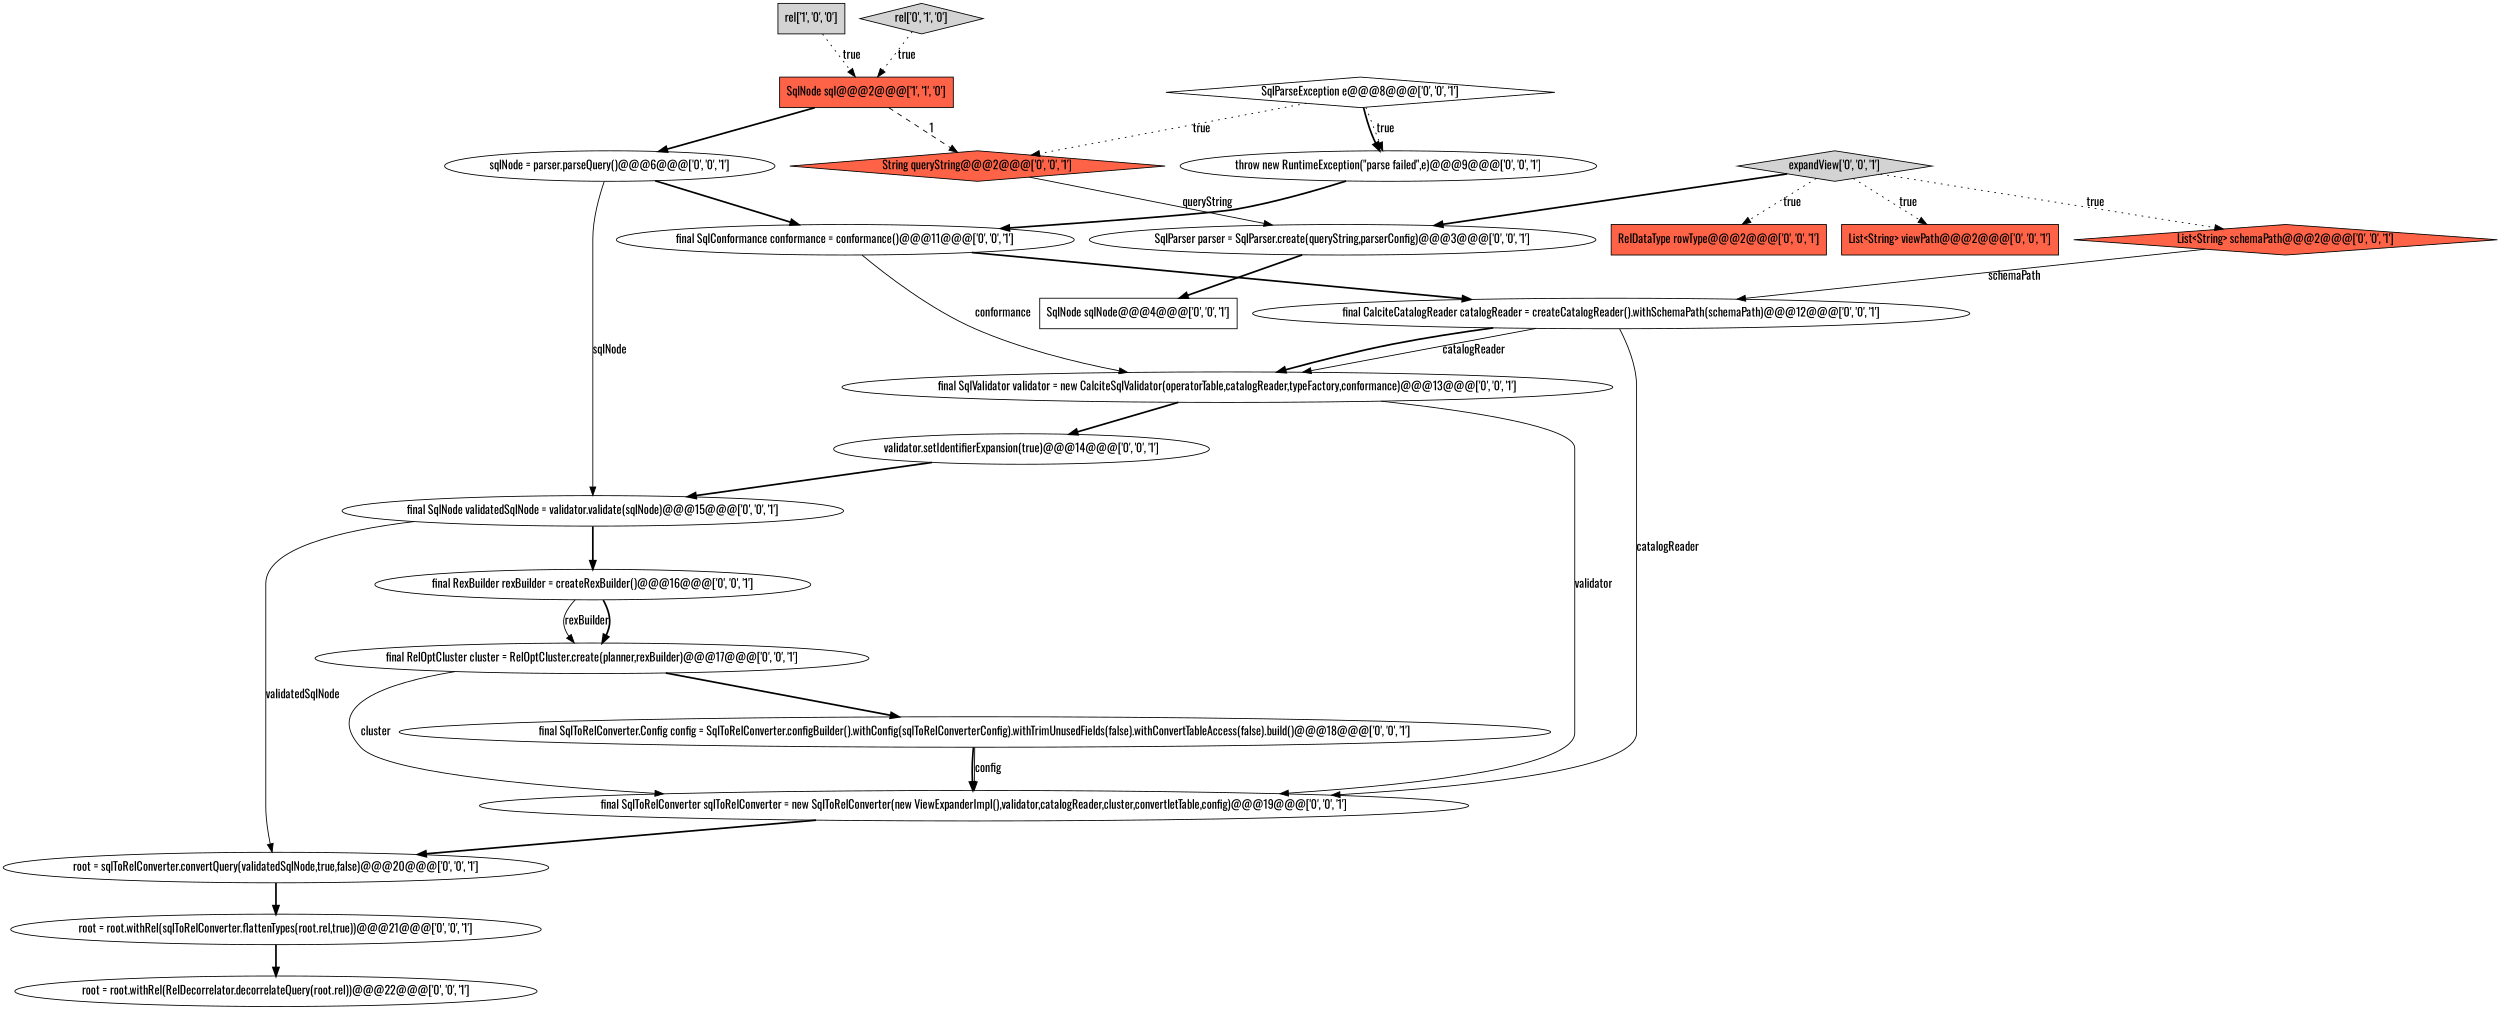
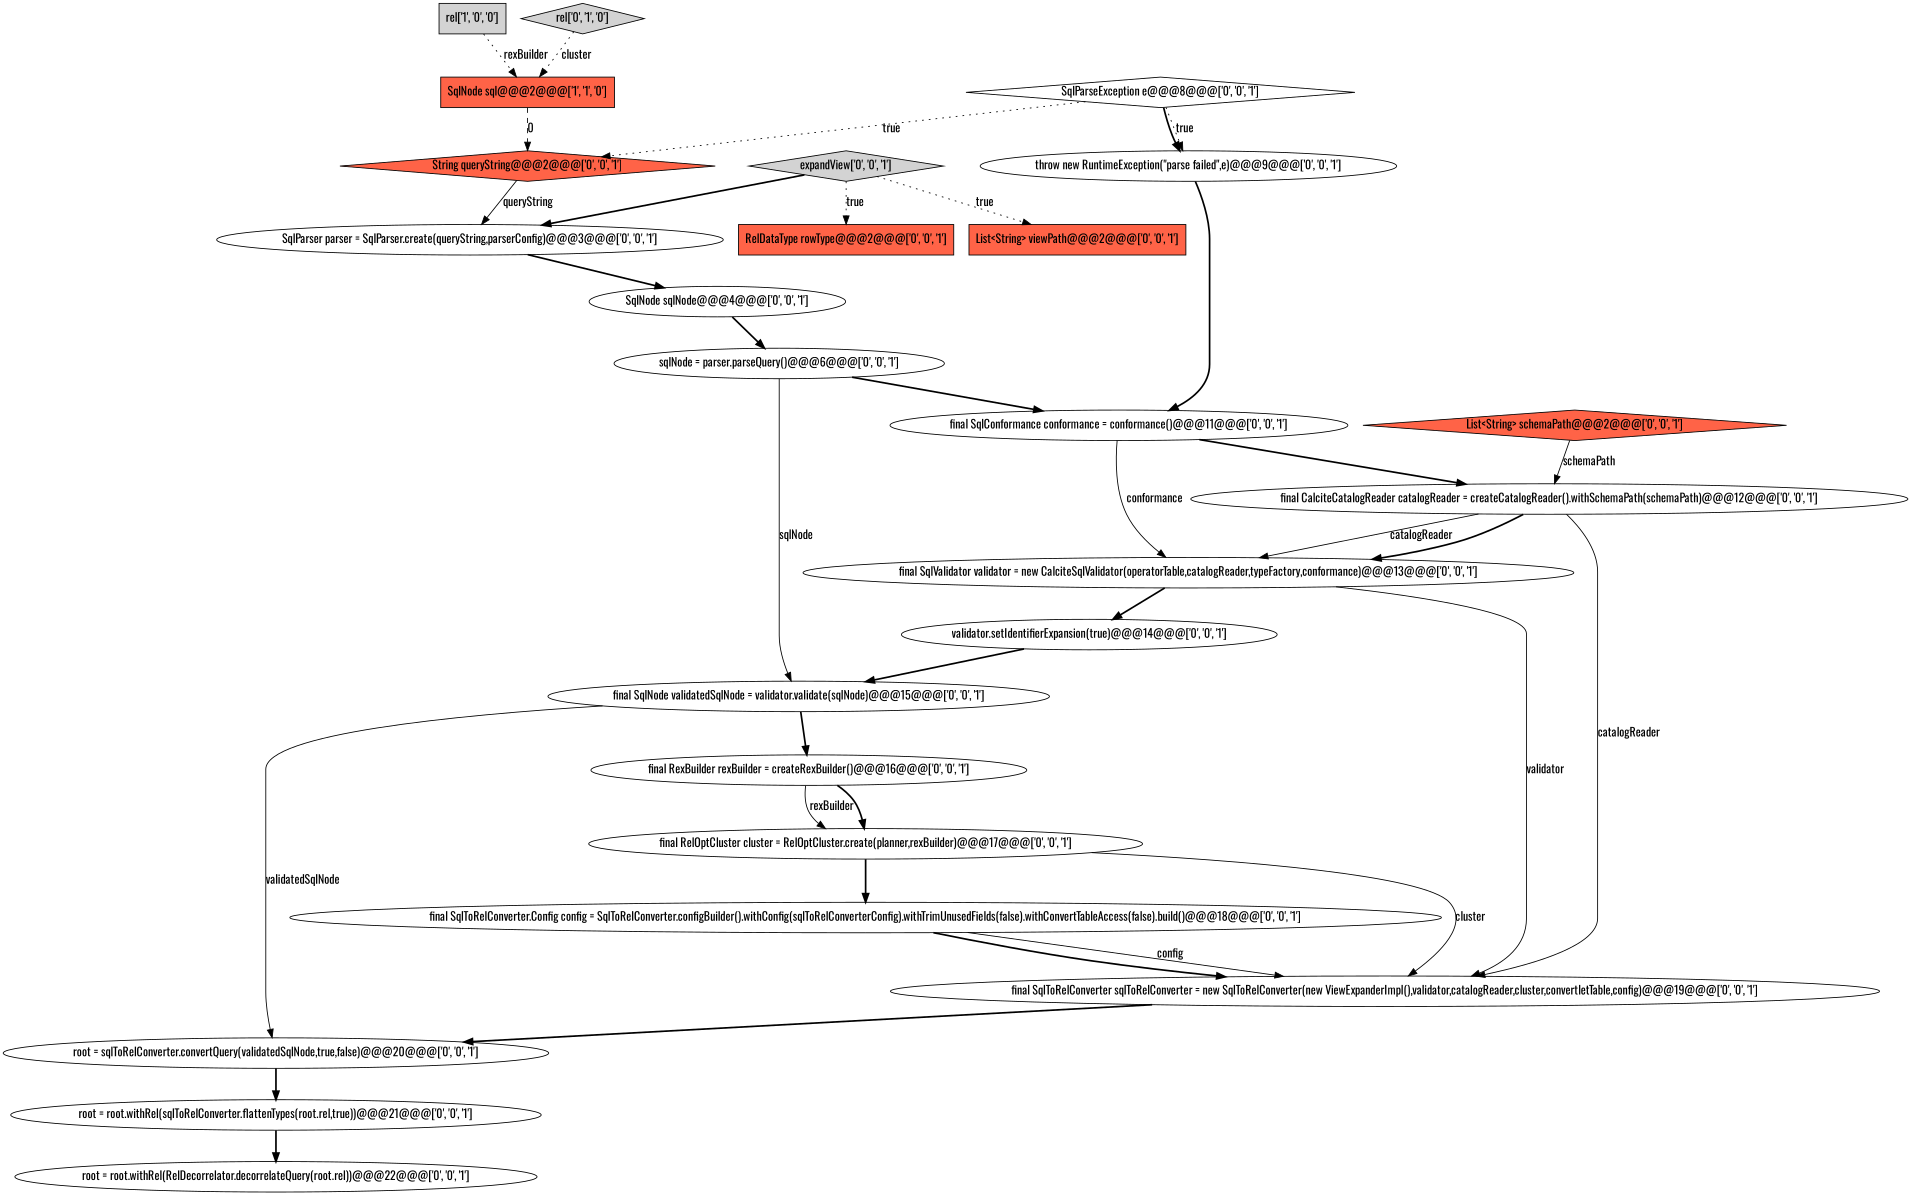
edge "rel['1', '0', '0']" -> "SqlNode sql@@@2@@@['1', '1', '0']": label "true" -> "rexBuilder"
edge "rel['0', '1', '0']" -> "SqlNode sql@@@2@@@['1', '1', '0']": label "true" -> "cluster"
edge "SqlNode sql@@@2@@@['1', '1', '0']" -> "sqlNode = parser.parseQuery()@@@6@@@['0', '0', '1']": now "SqlNode sqlNode@@@4@@@['0', '0', '1']" -> "sqlNode = parser.parseQuery()@@@6@@@['0', '0', '1']"
edge "SqlNode sql@@@2@@@['1', '1', '0']" -> "String queryString@@@2@@@['0', '0', '1']": label "1" -> "0"
edge "expandView['0', '0', '1']" -> "List<String> schemaPath@@@2@@@['0', '0', '1']": removed, label "true"
node "SqlNode sqlNode@@@4@@@['0', '0', '1']": shape box -> ellipse
